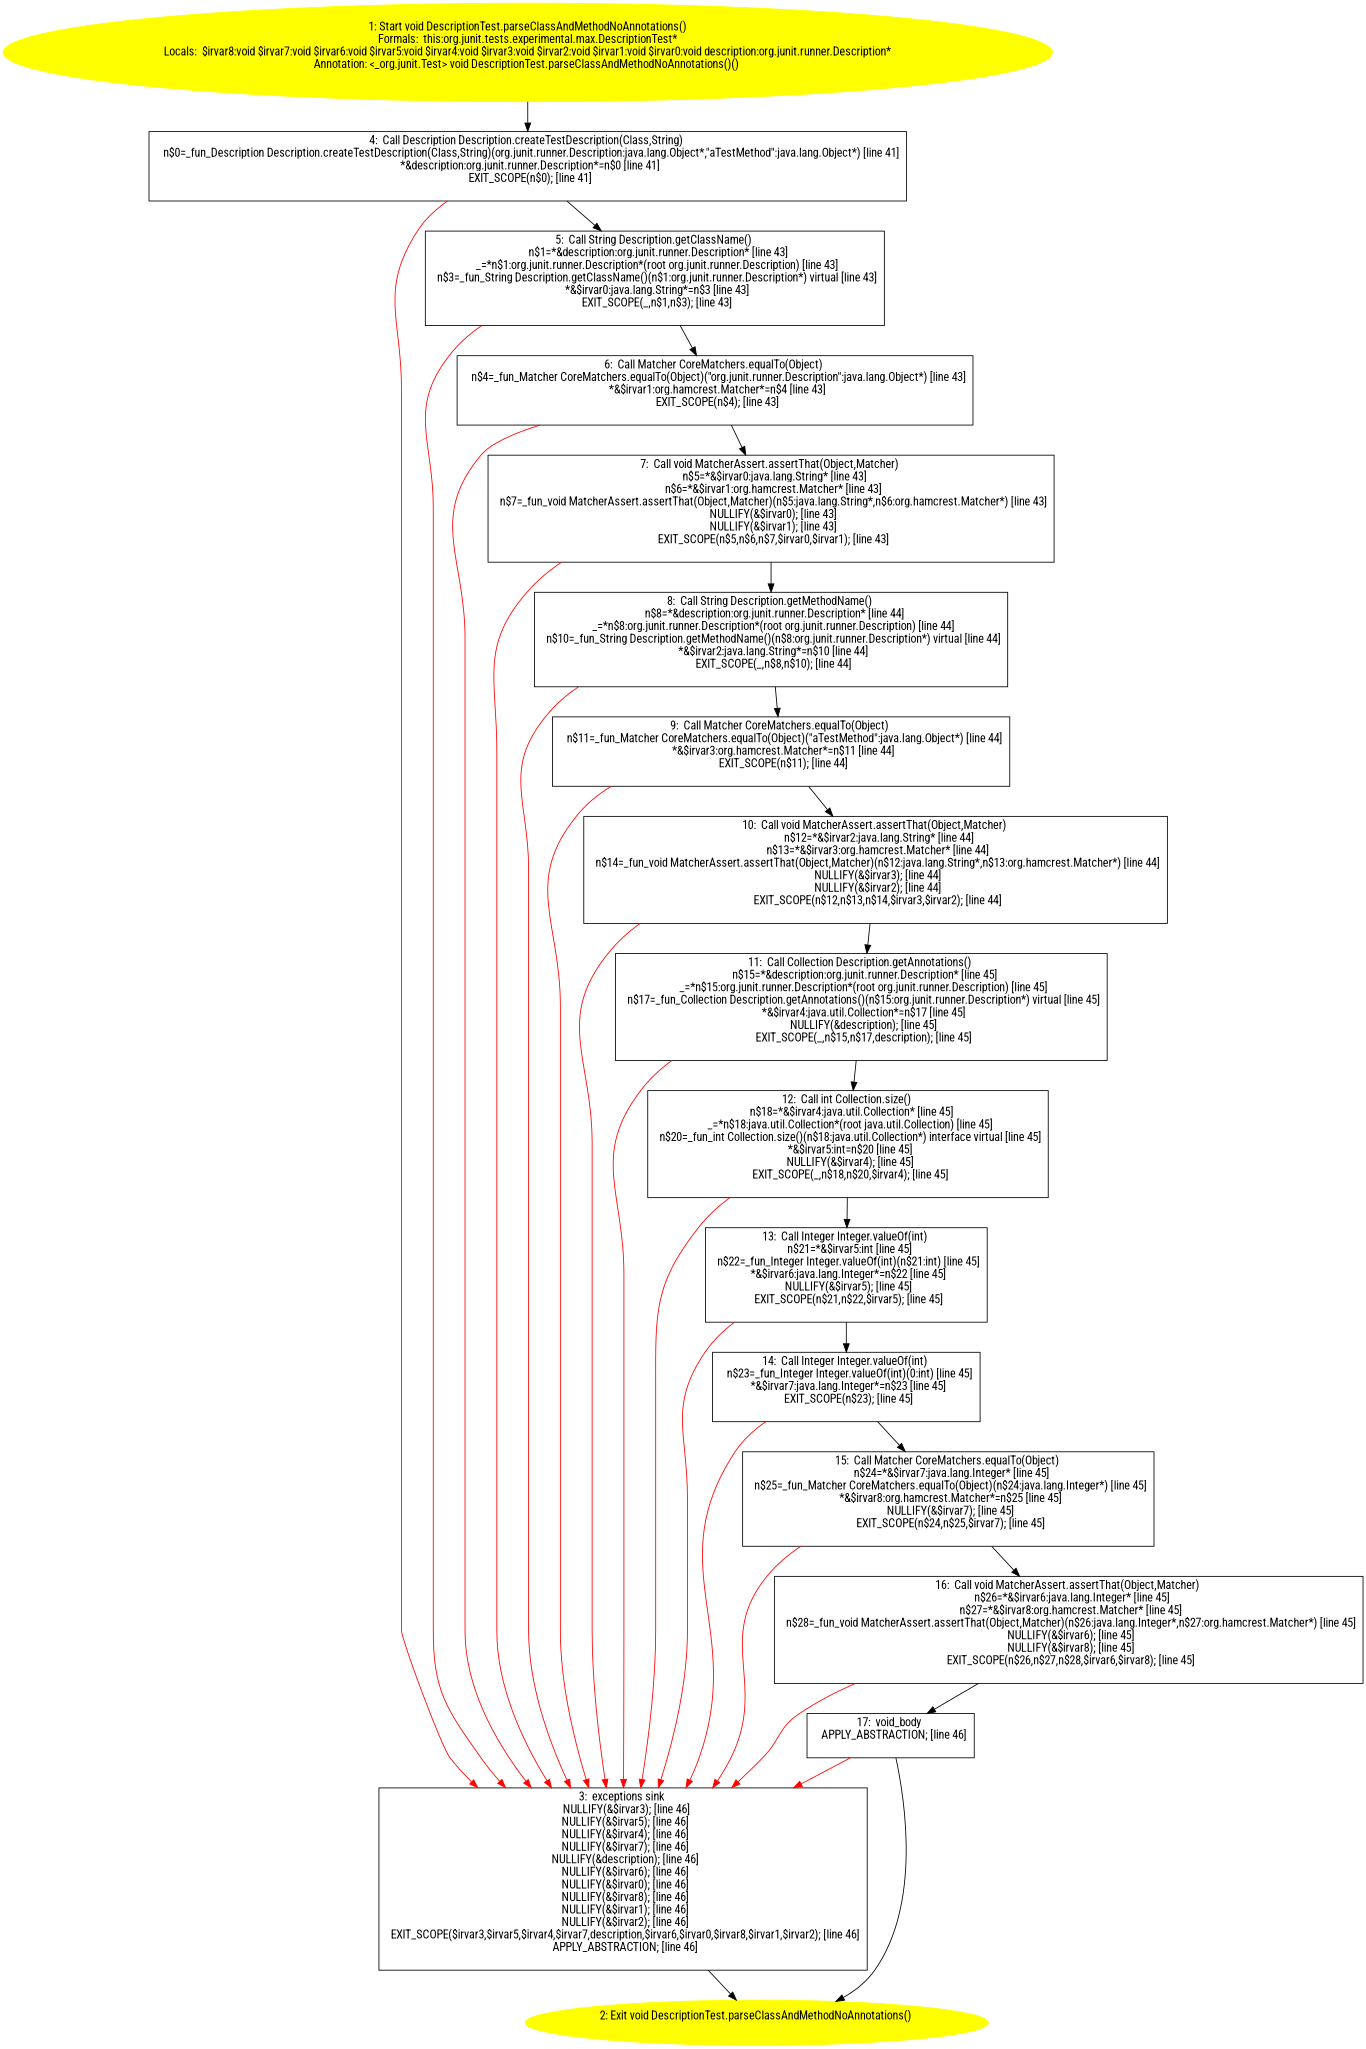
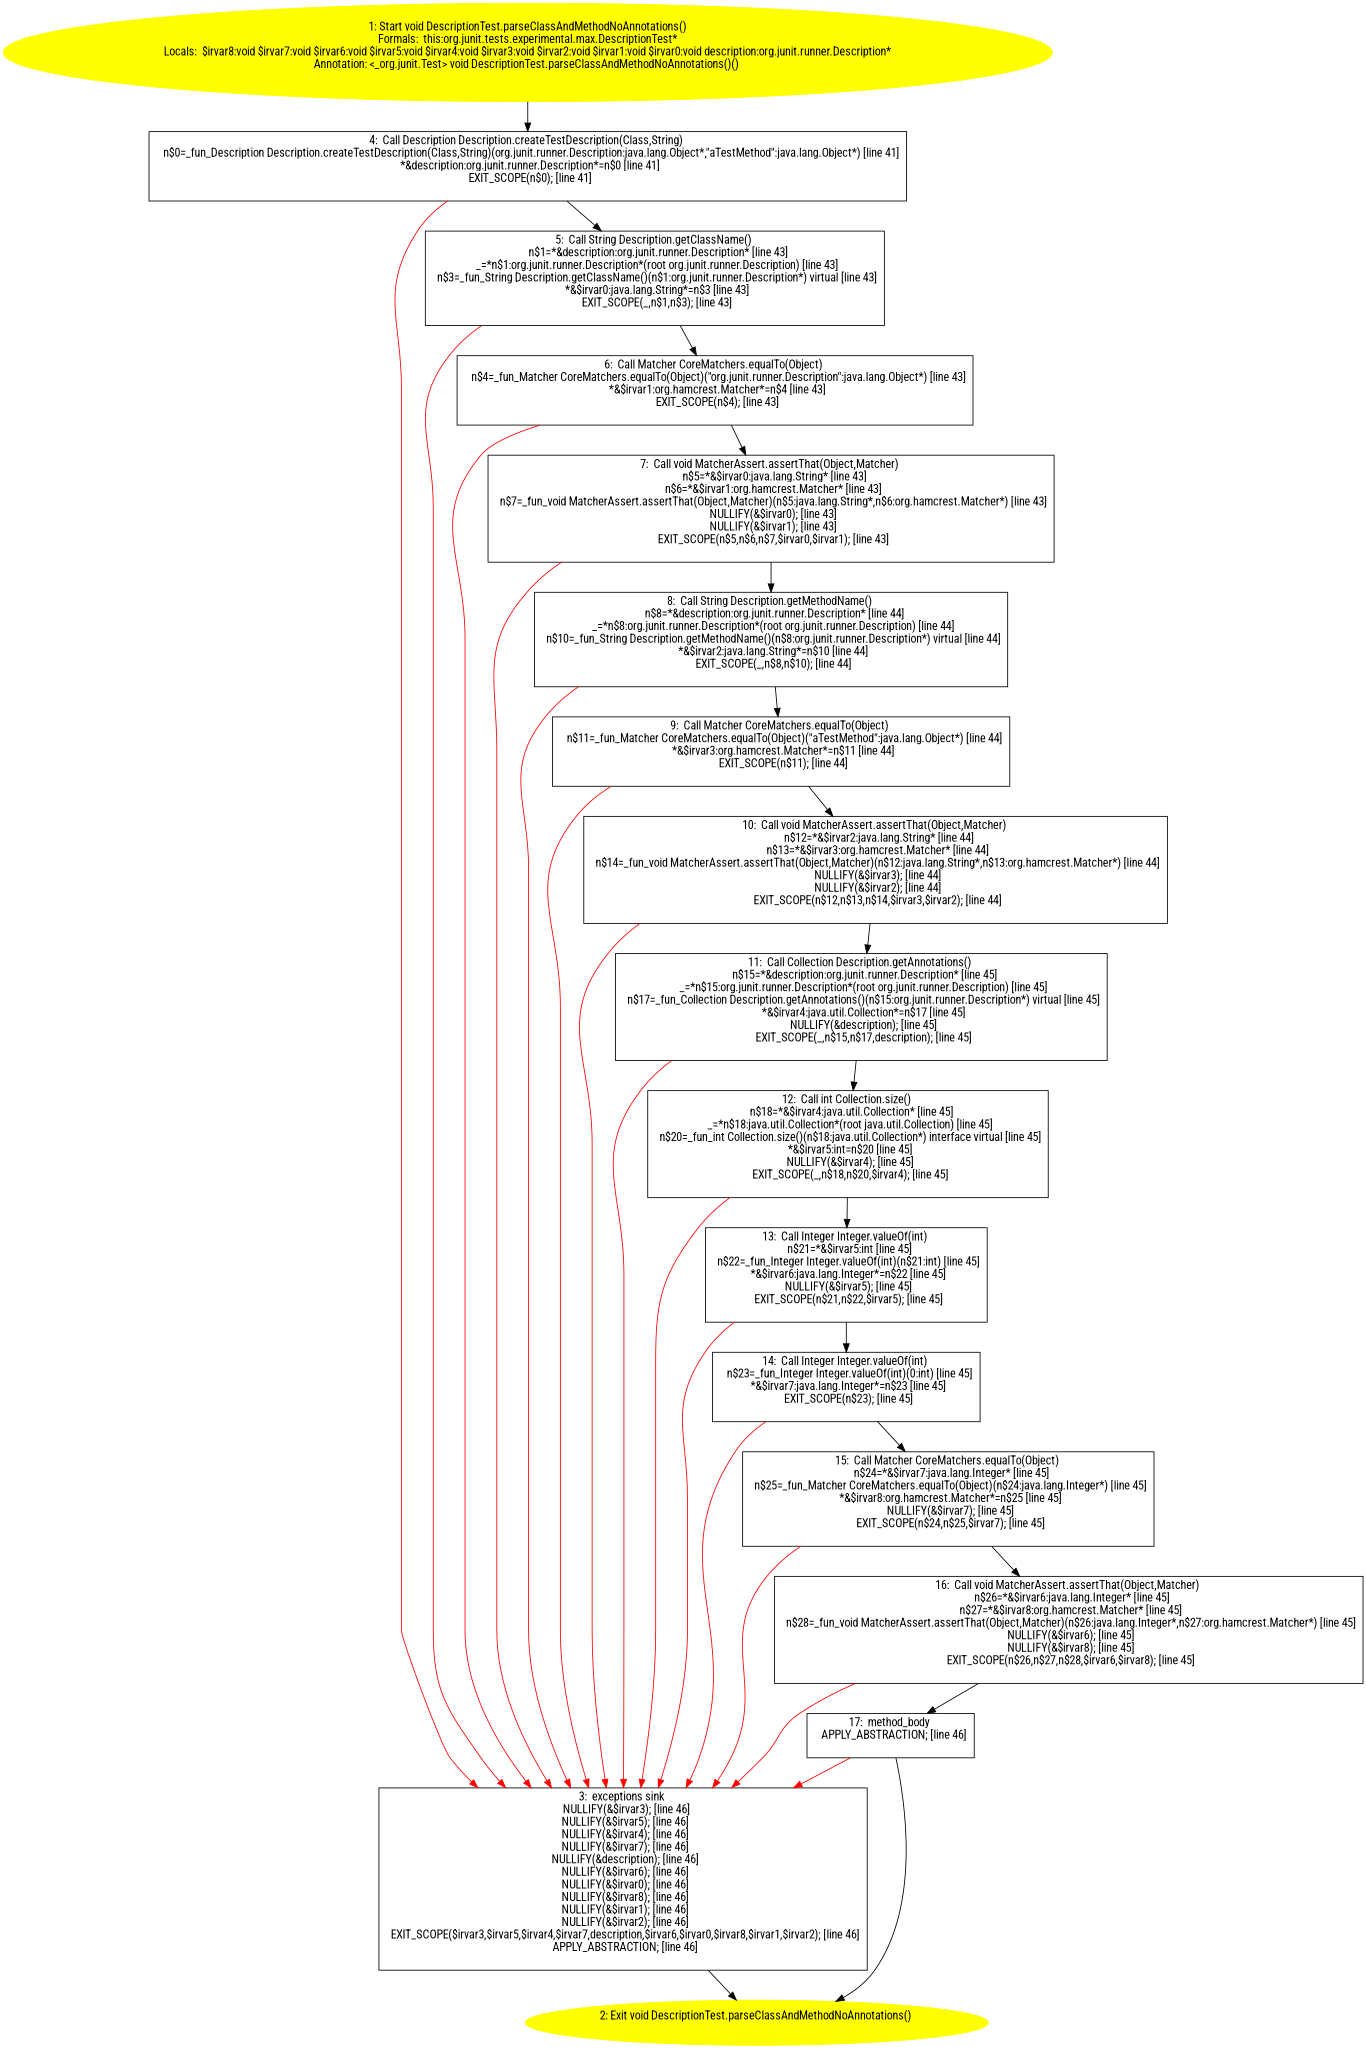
node "17:  void_body APPLY_ABSTRACTION; [line 46]": label "17:  void_body APPLY_ABSTRACTION; [line 46]" -> "17:  method_body APPLY_ABSTRACTION; [line 46]"
